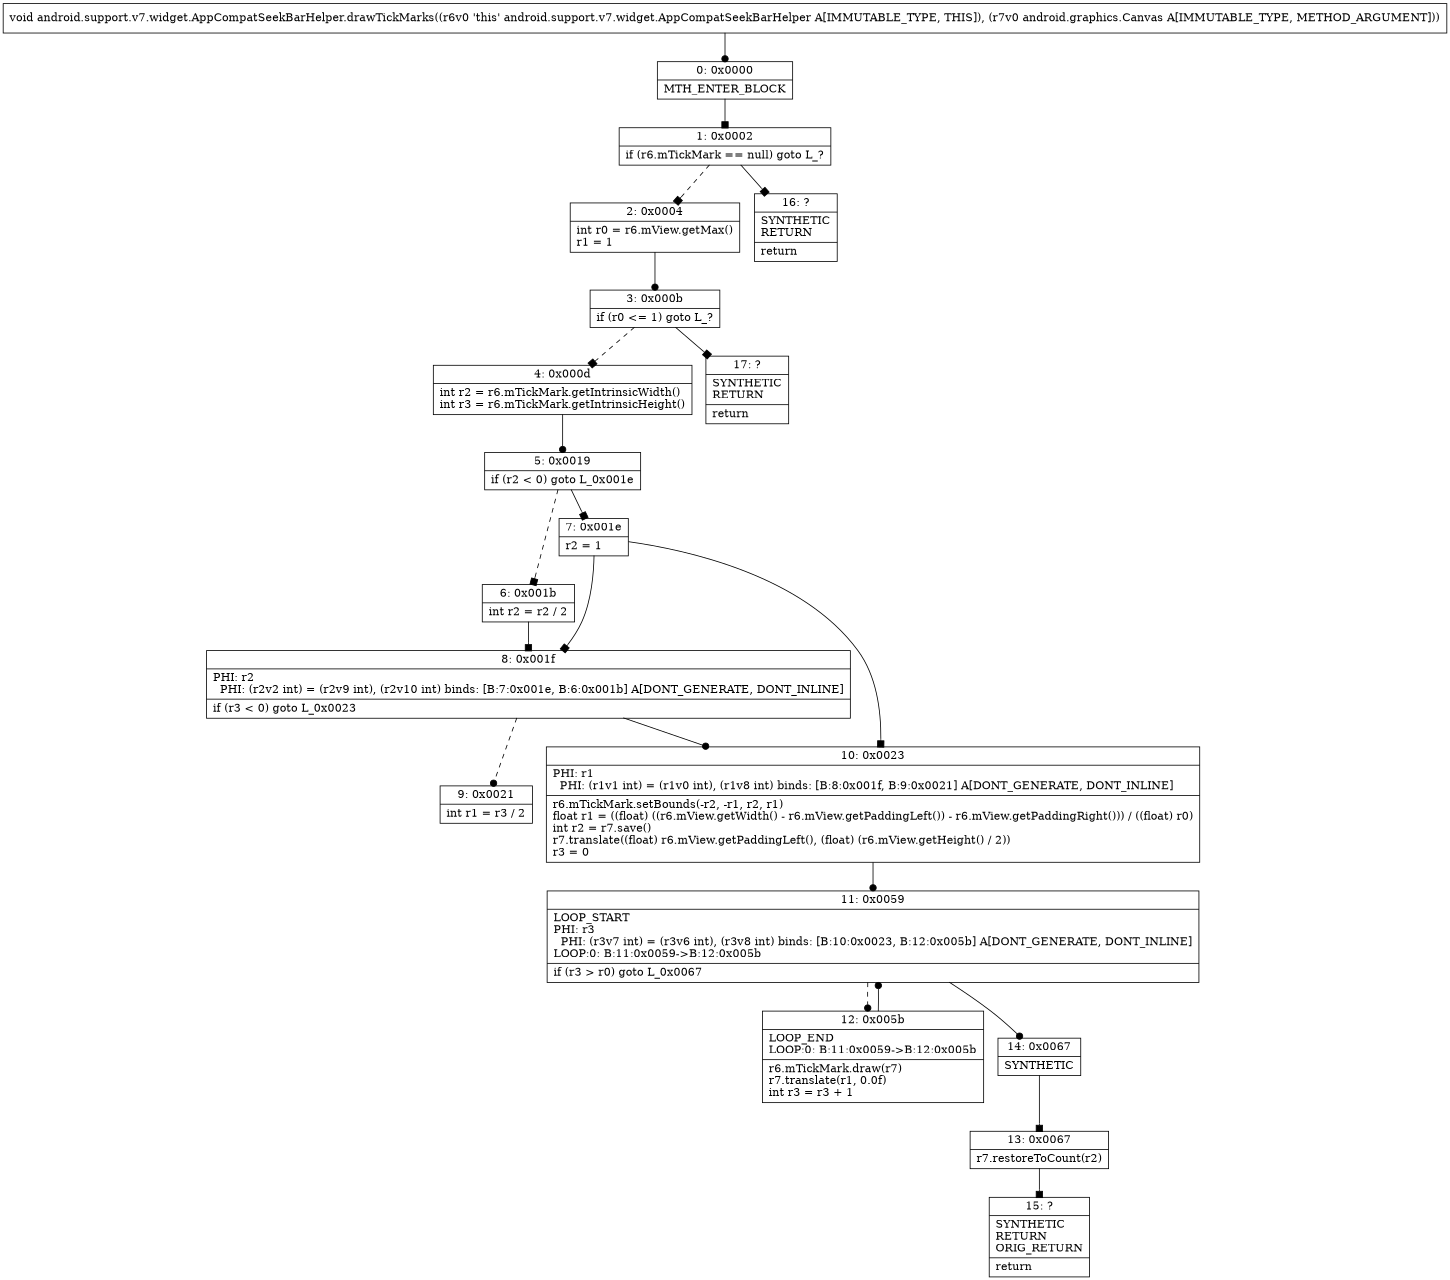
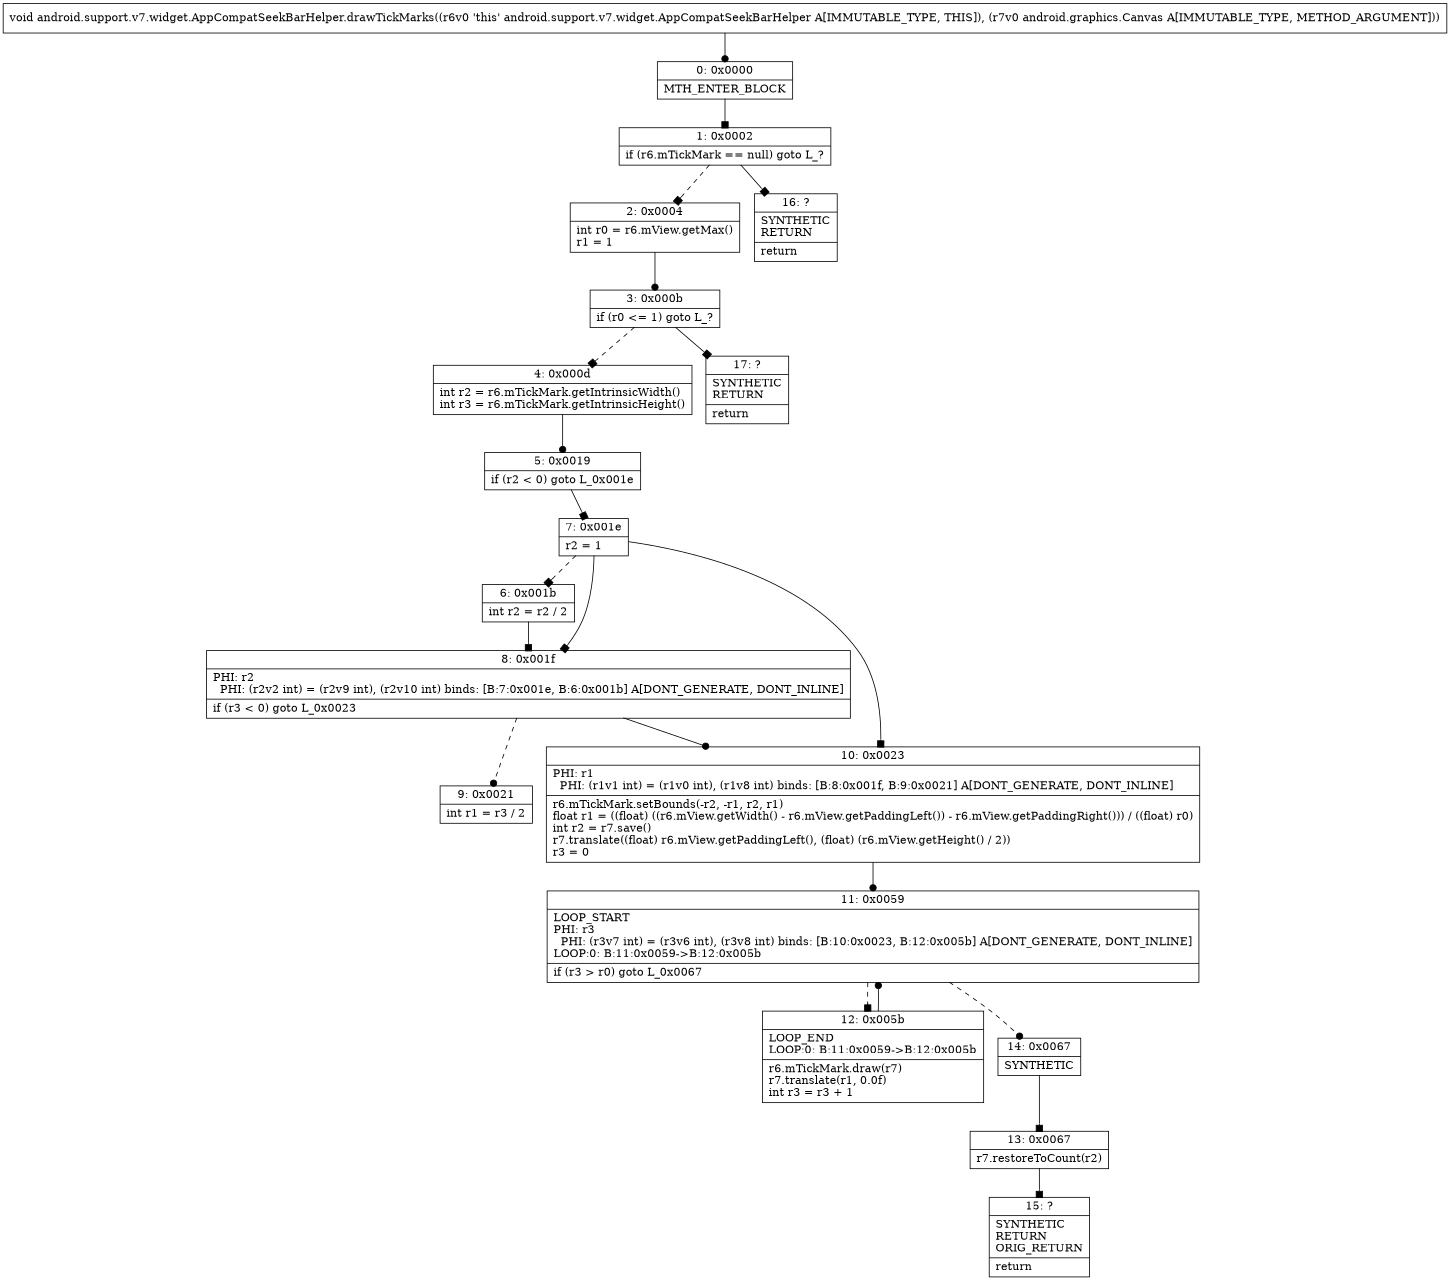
edge "5: 0x0019" -> "6: 0x001b": now "7: 0x001e" -> "6: 0x001b"
edge "11: 0x0059" -> "12: 0x005b": arrowhead dot -> box
edge "11: 0x0059" -> "14: 0x0067": style solid -> dashed
